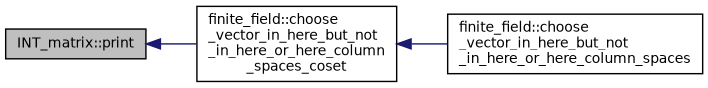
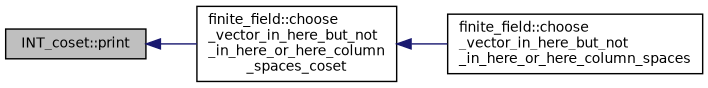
node "INT_matrix::print": label "INT_matrix::print" -> "INT_coset::print"
